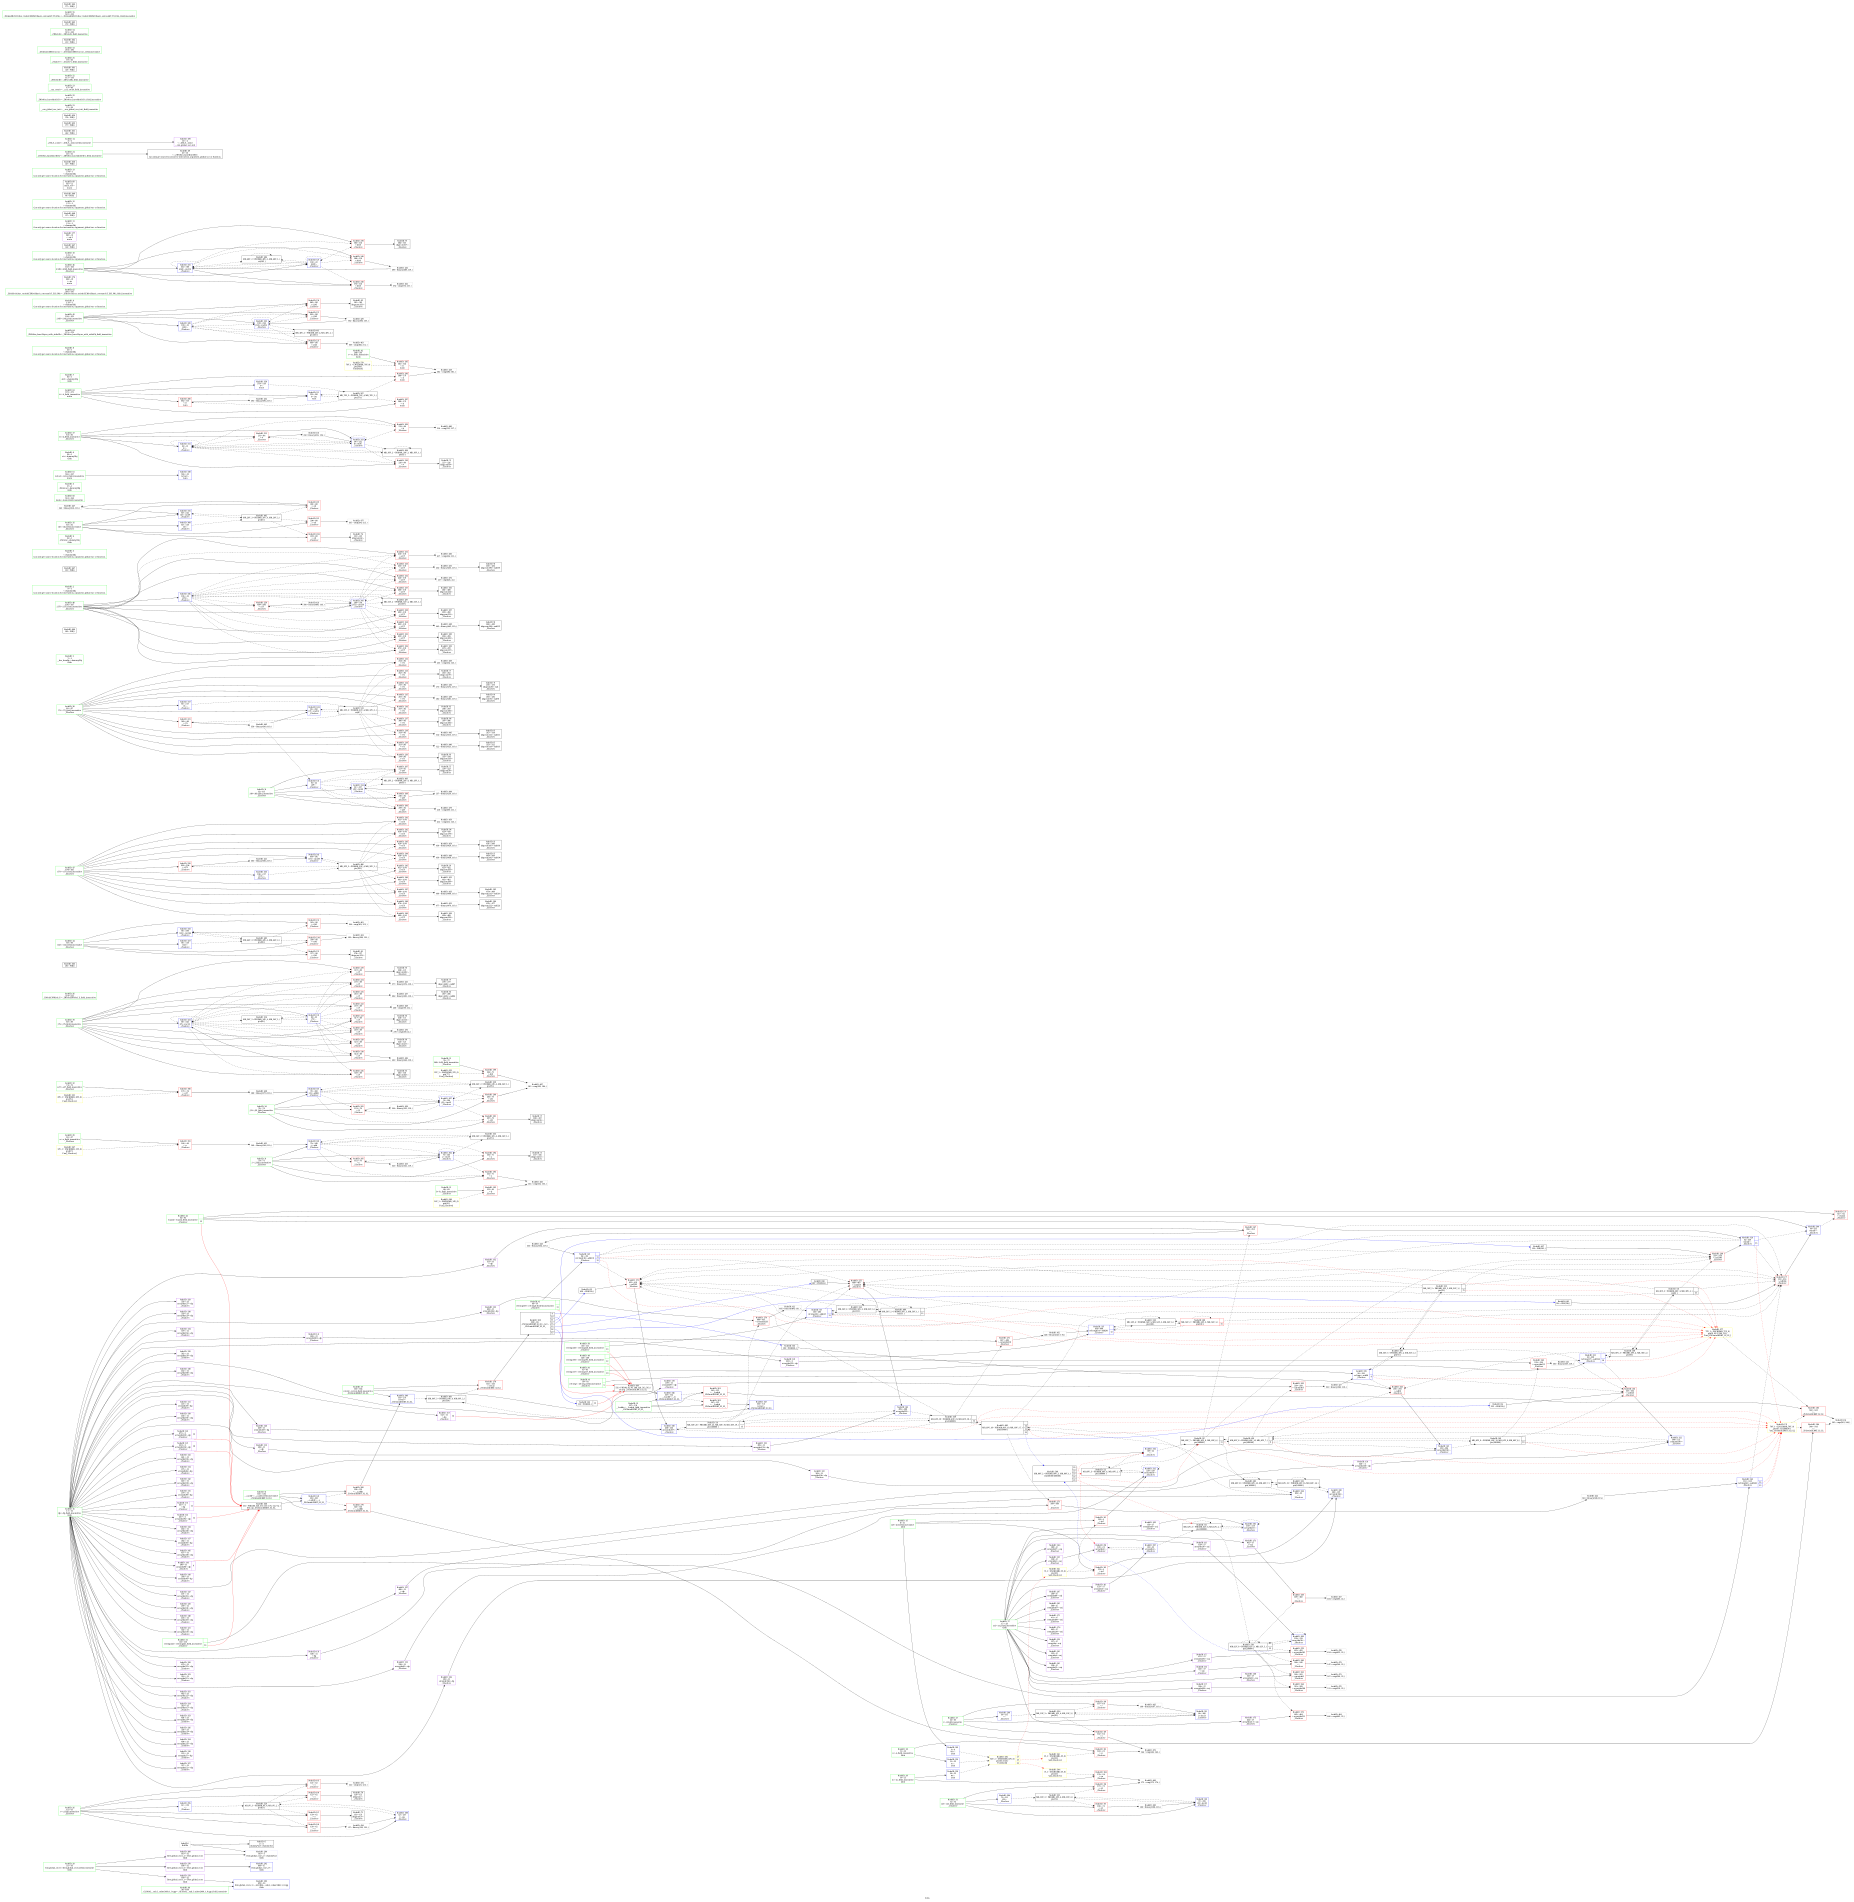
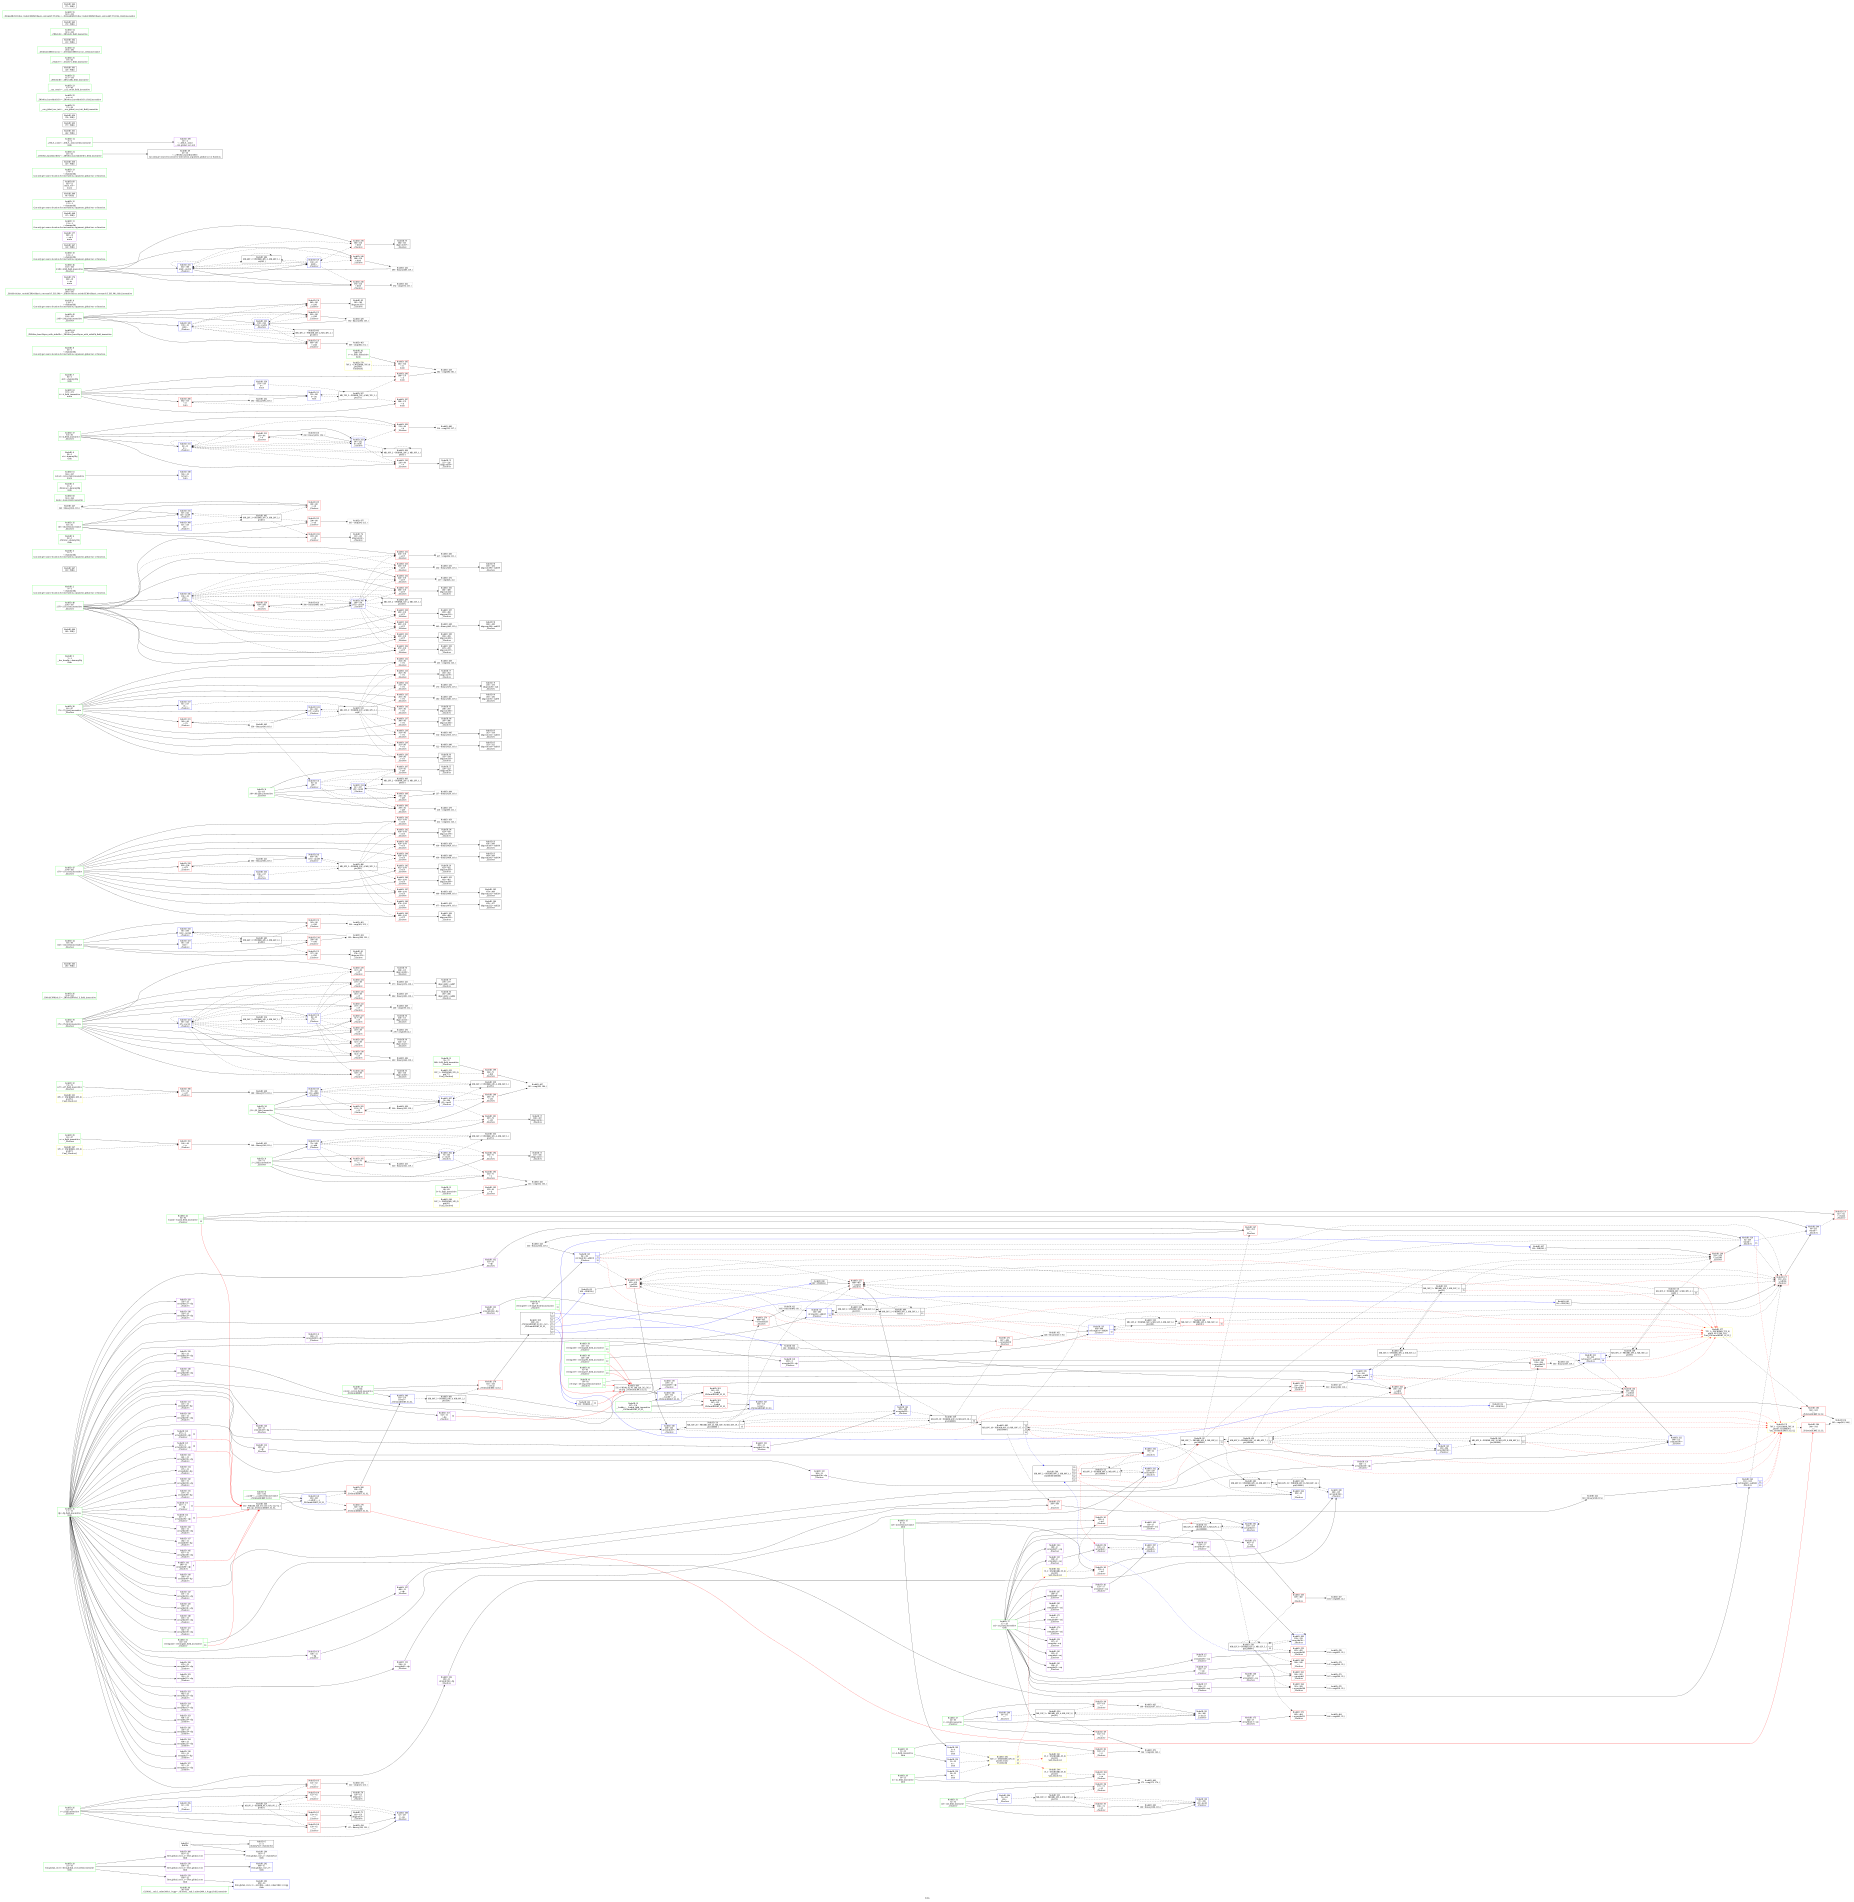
node "NodeID: 134": removed
edge "NodeID: 279" -> "NodeID: 284": color black -> red
